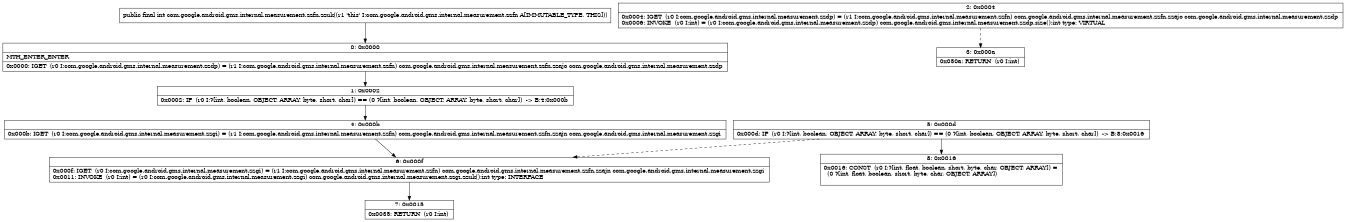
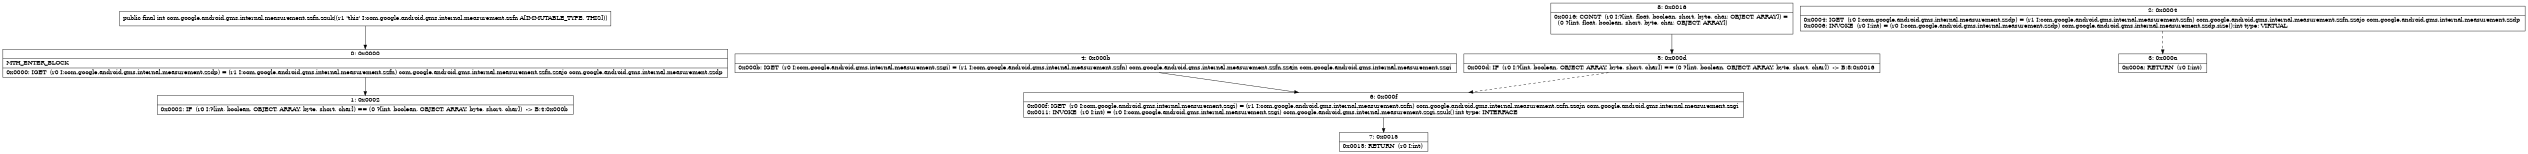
node "0: 0x0000": text "MTH_ENTER_ENTER" -> "MTH_ENTER_BLOCK"
node "3: 0x000a": text "0x050a: RETURN  (r0 I:int)" -> "0x000a: RETURN  (r0 I:int)"
edge "1: 0x0002" -> "4: 0x000b": removed
edge "5: 0x000d" -> "8: 0x0016": reversed
node "7: 0x0015": text "0x0035: RETURN  (r0 I:int)" -> "0x0015: RETURN  (r0 I:int)"
